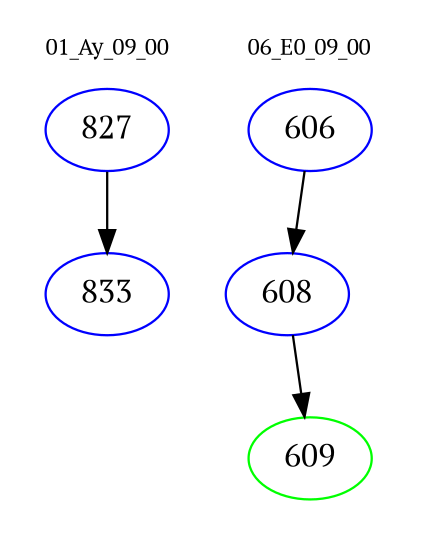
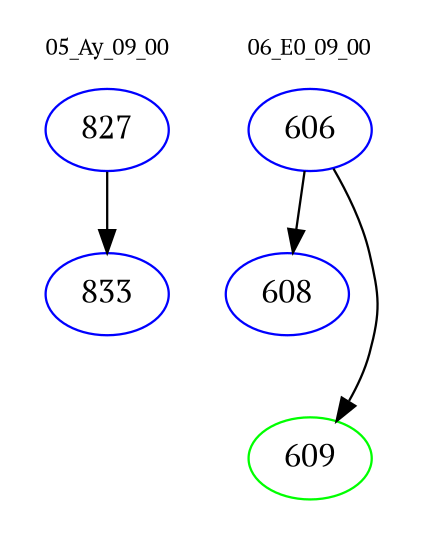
cluster "01_Ay_09_00": label "01_Ay_09_00" -> "05_Ay_09_00"
edge "608" -> "609": now "606" -> "609"
